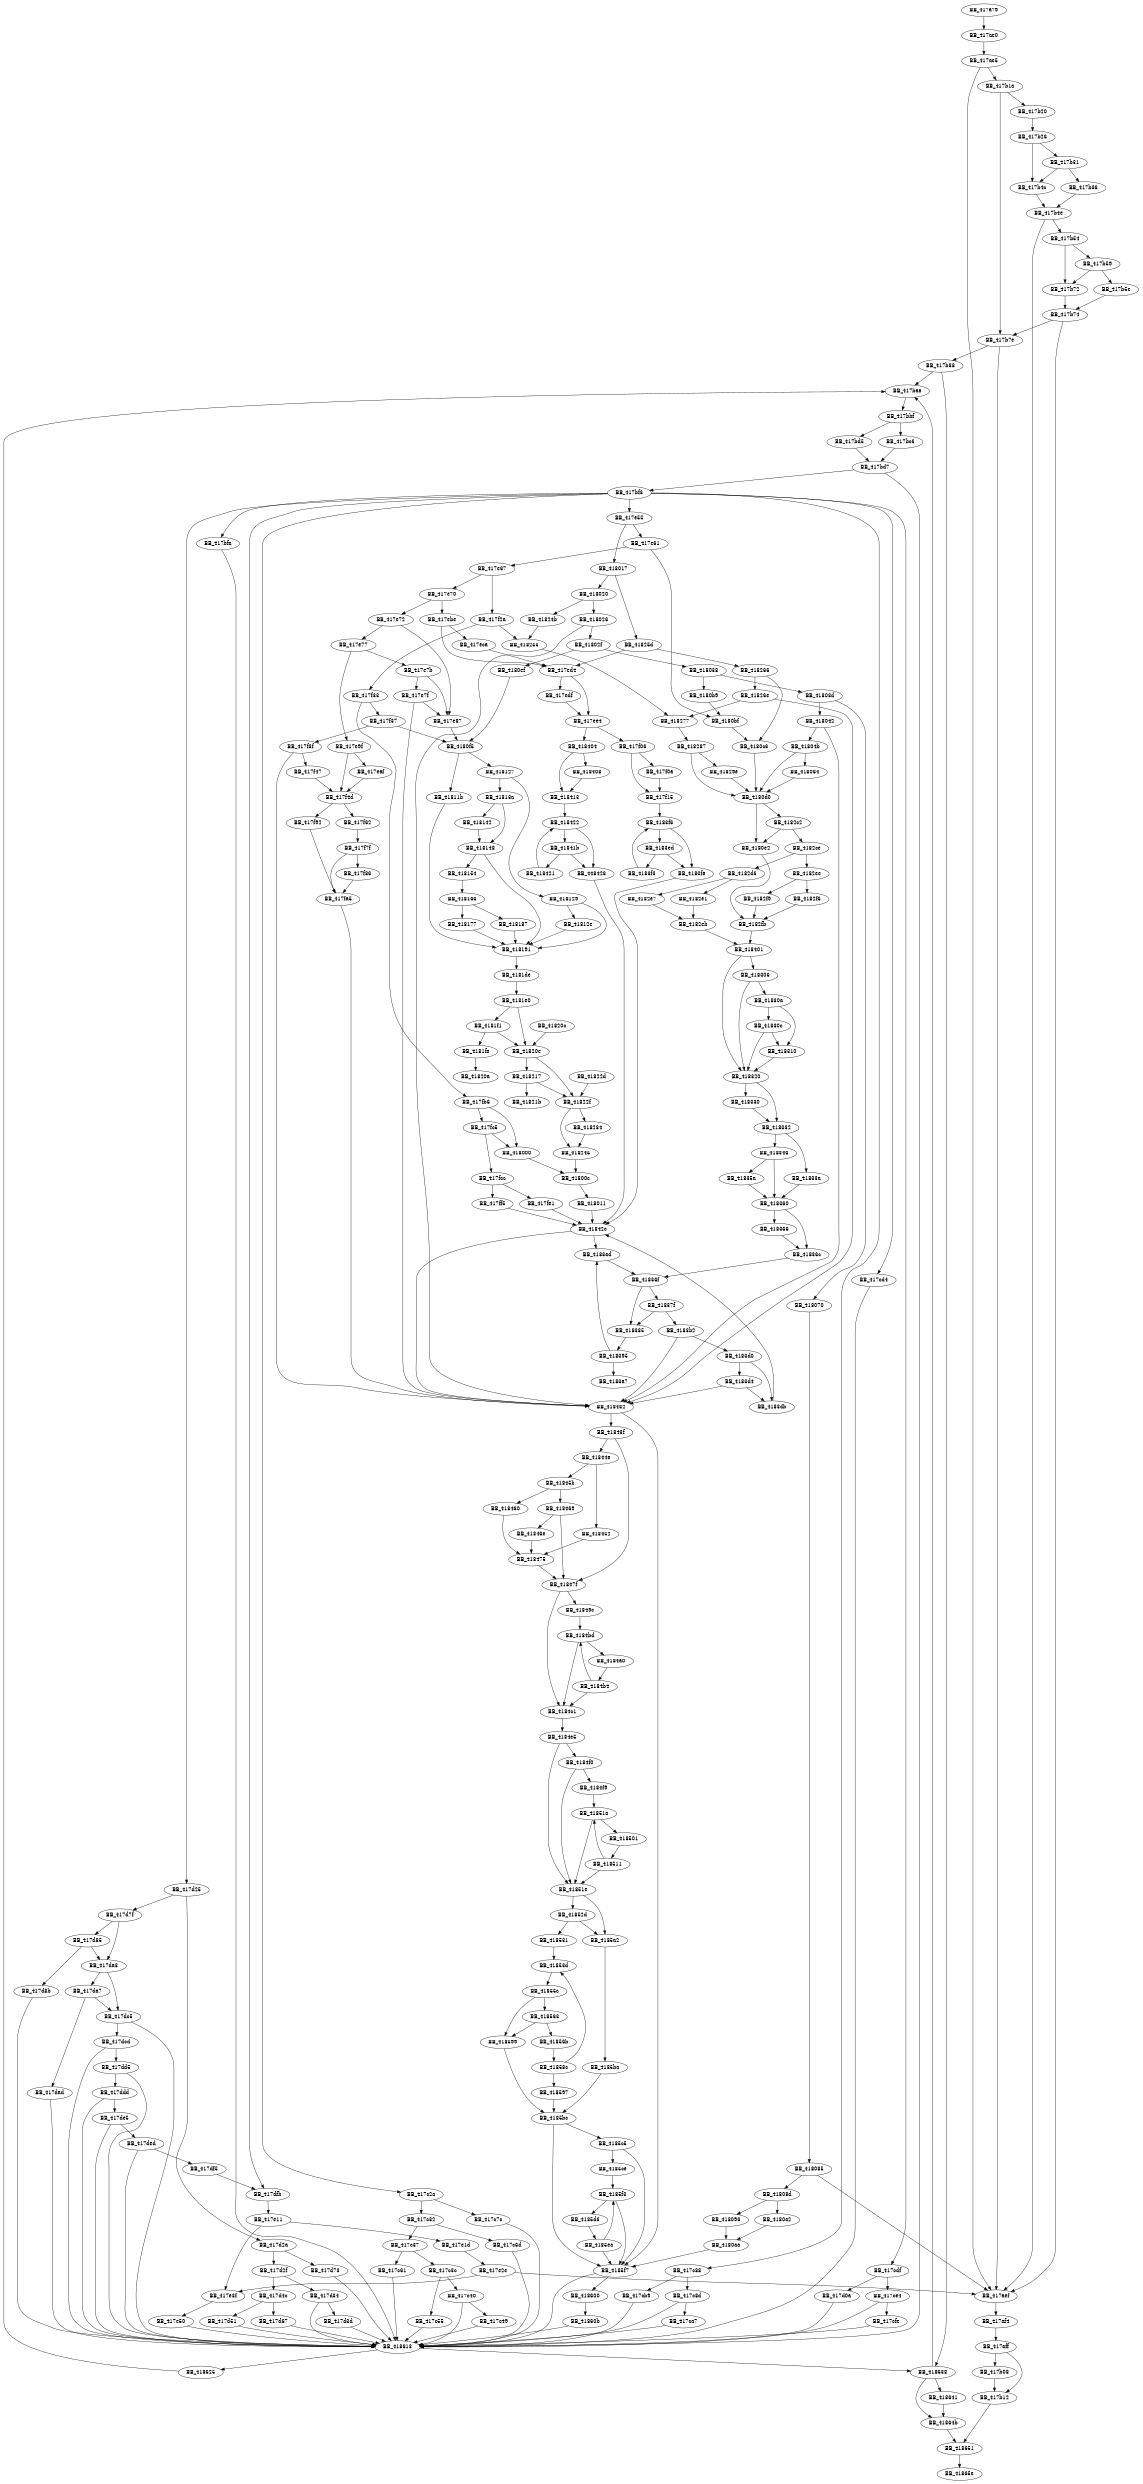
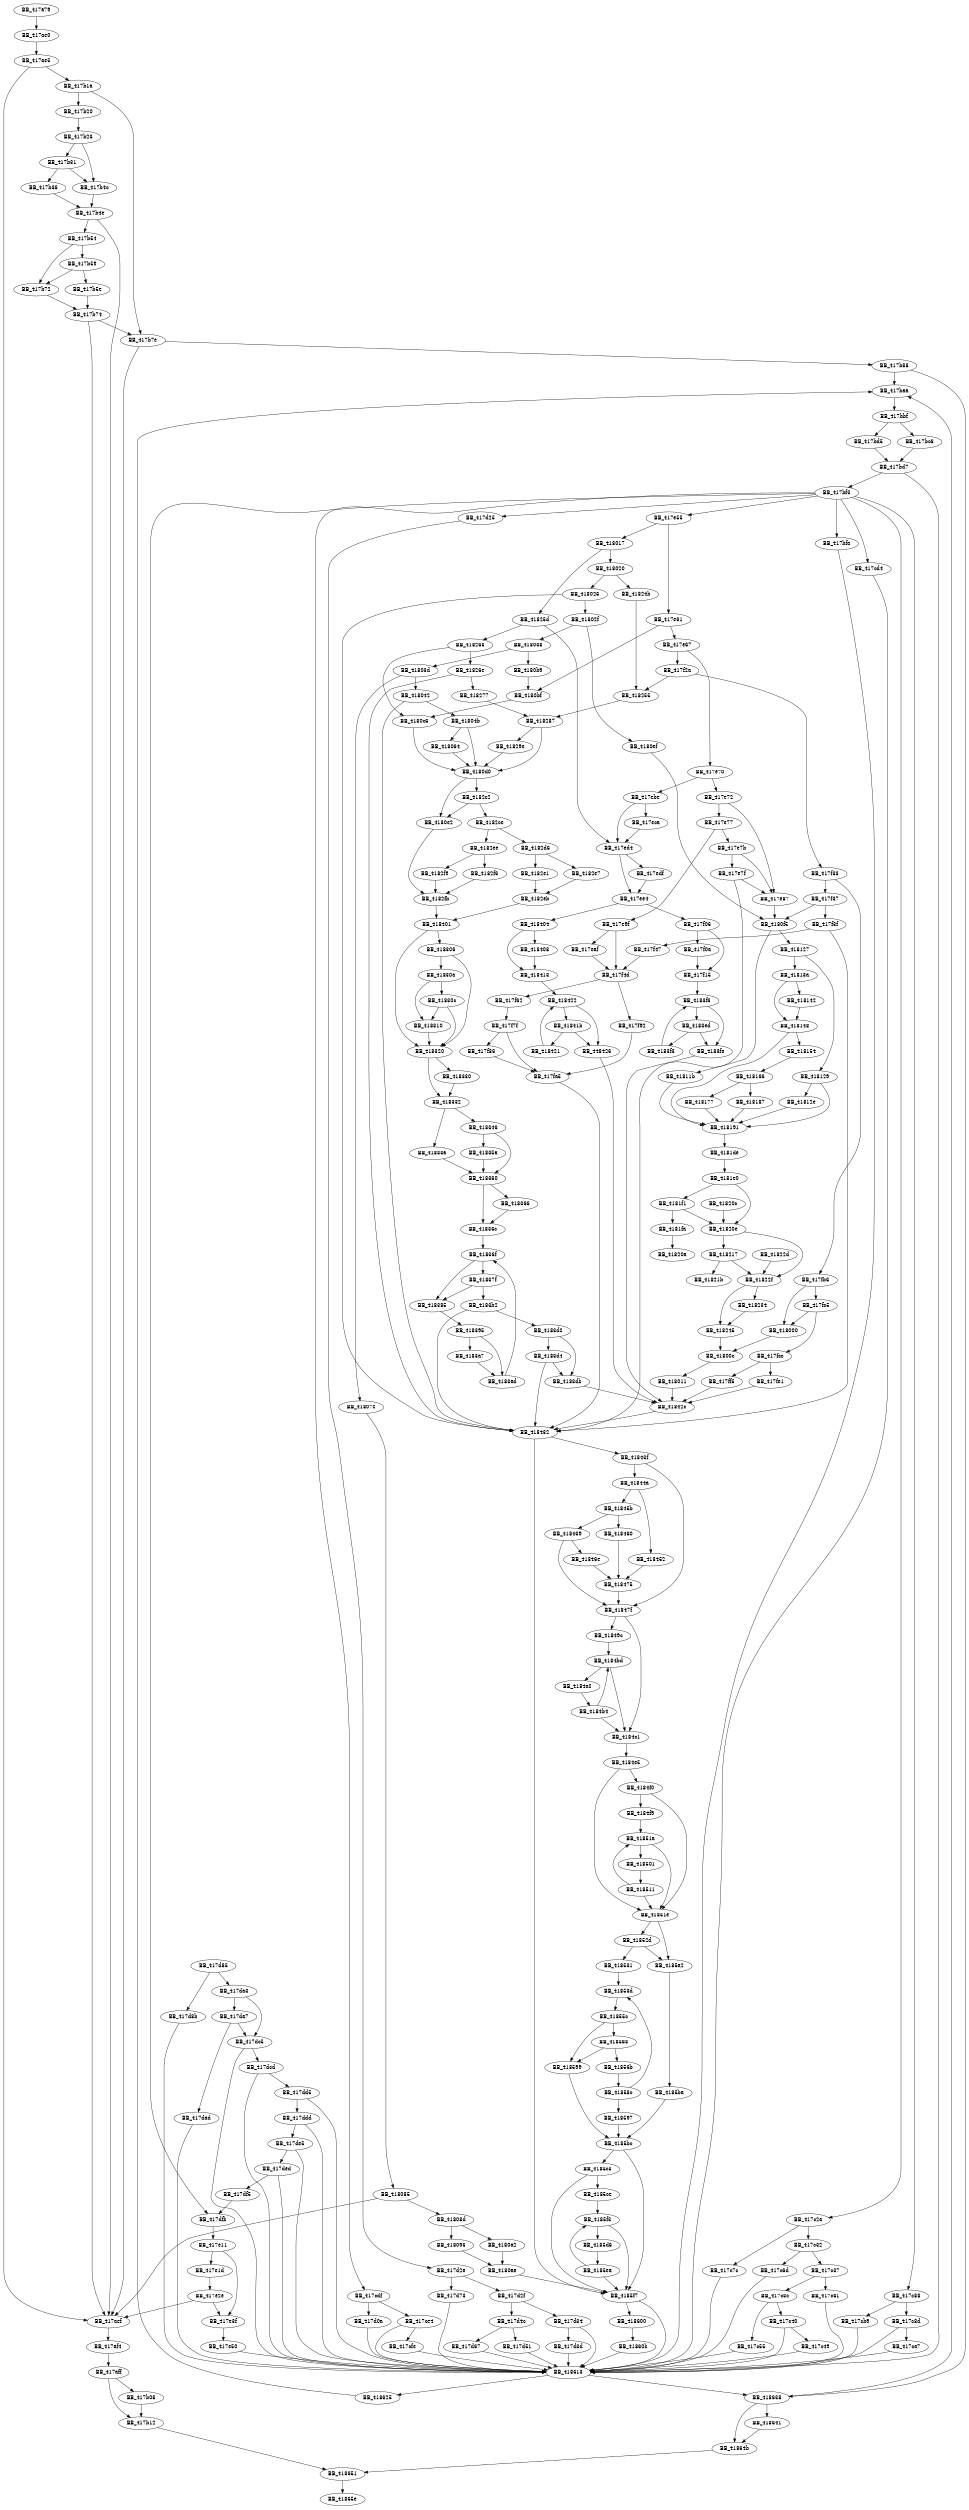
edge "BB_418255" -> "BB_418277": now "BB_418255" -> "BB_418287"
edge "BB_41842c" -> "BB_4183ad": now "BB_4183a7" -> "BB_4183ad"
node "BB_417d7f": removed
